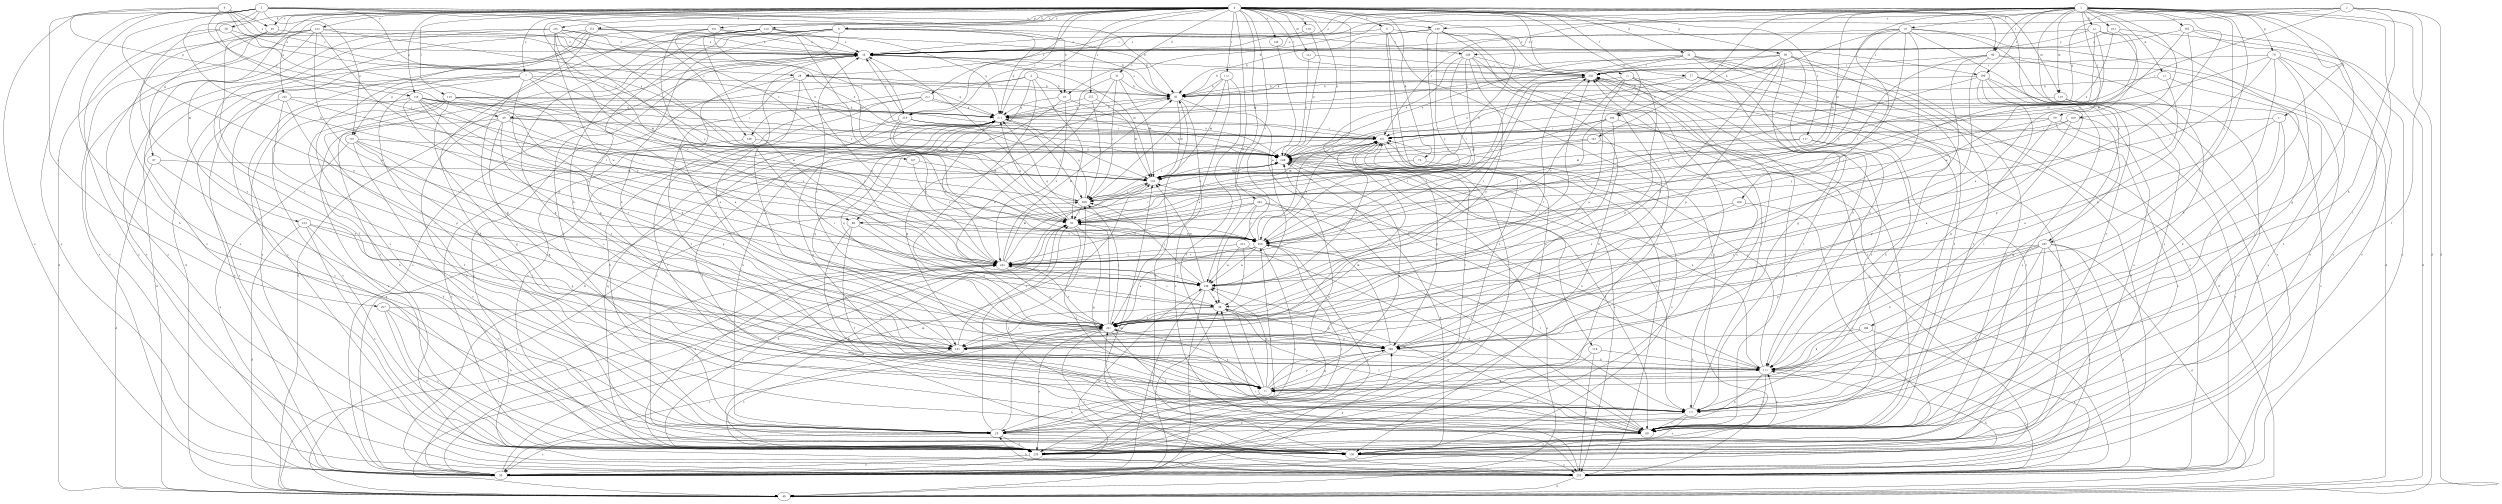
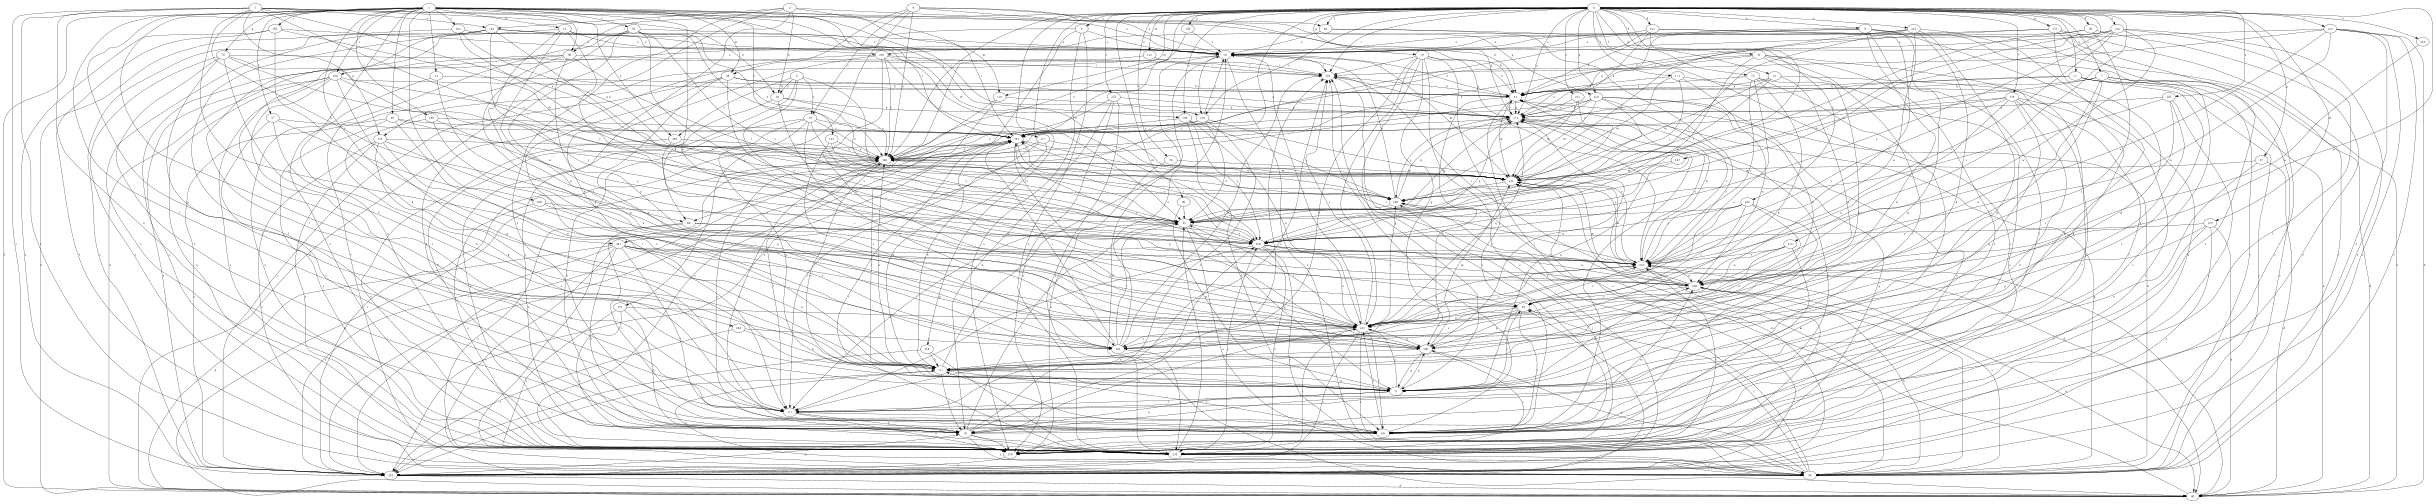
node "96": added
